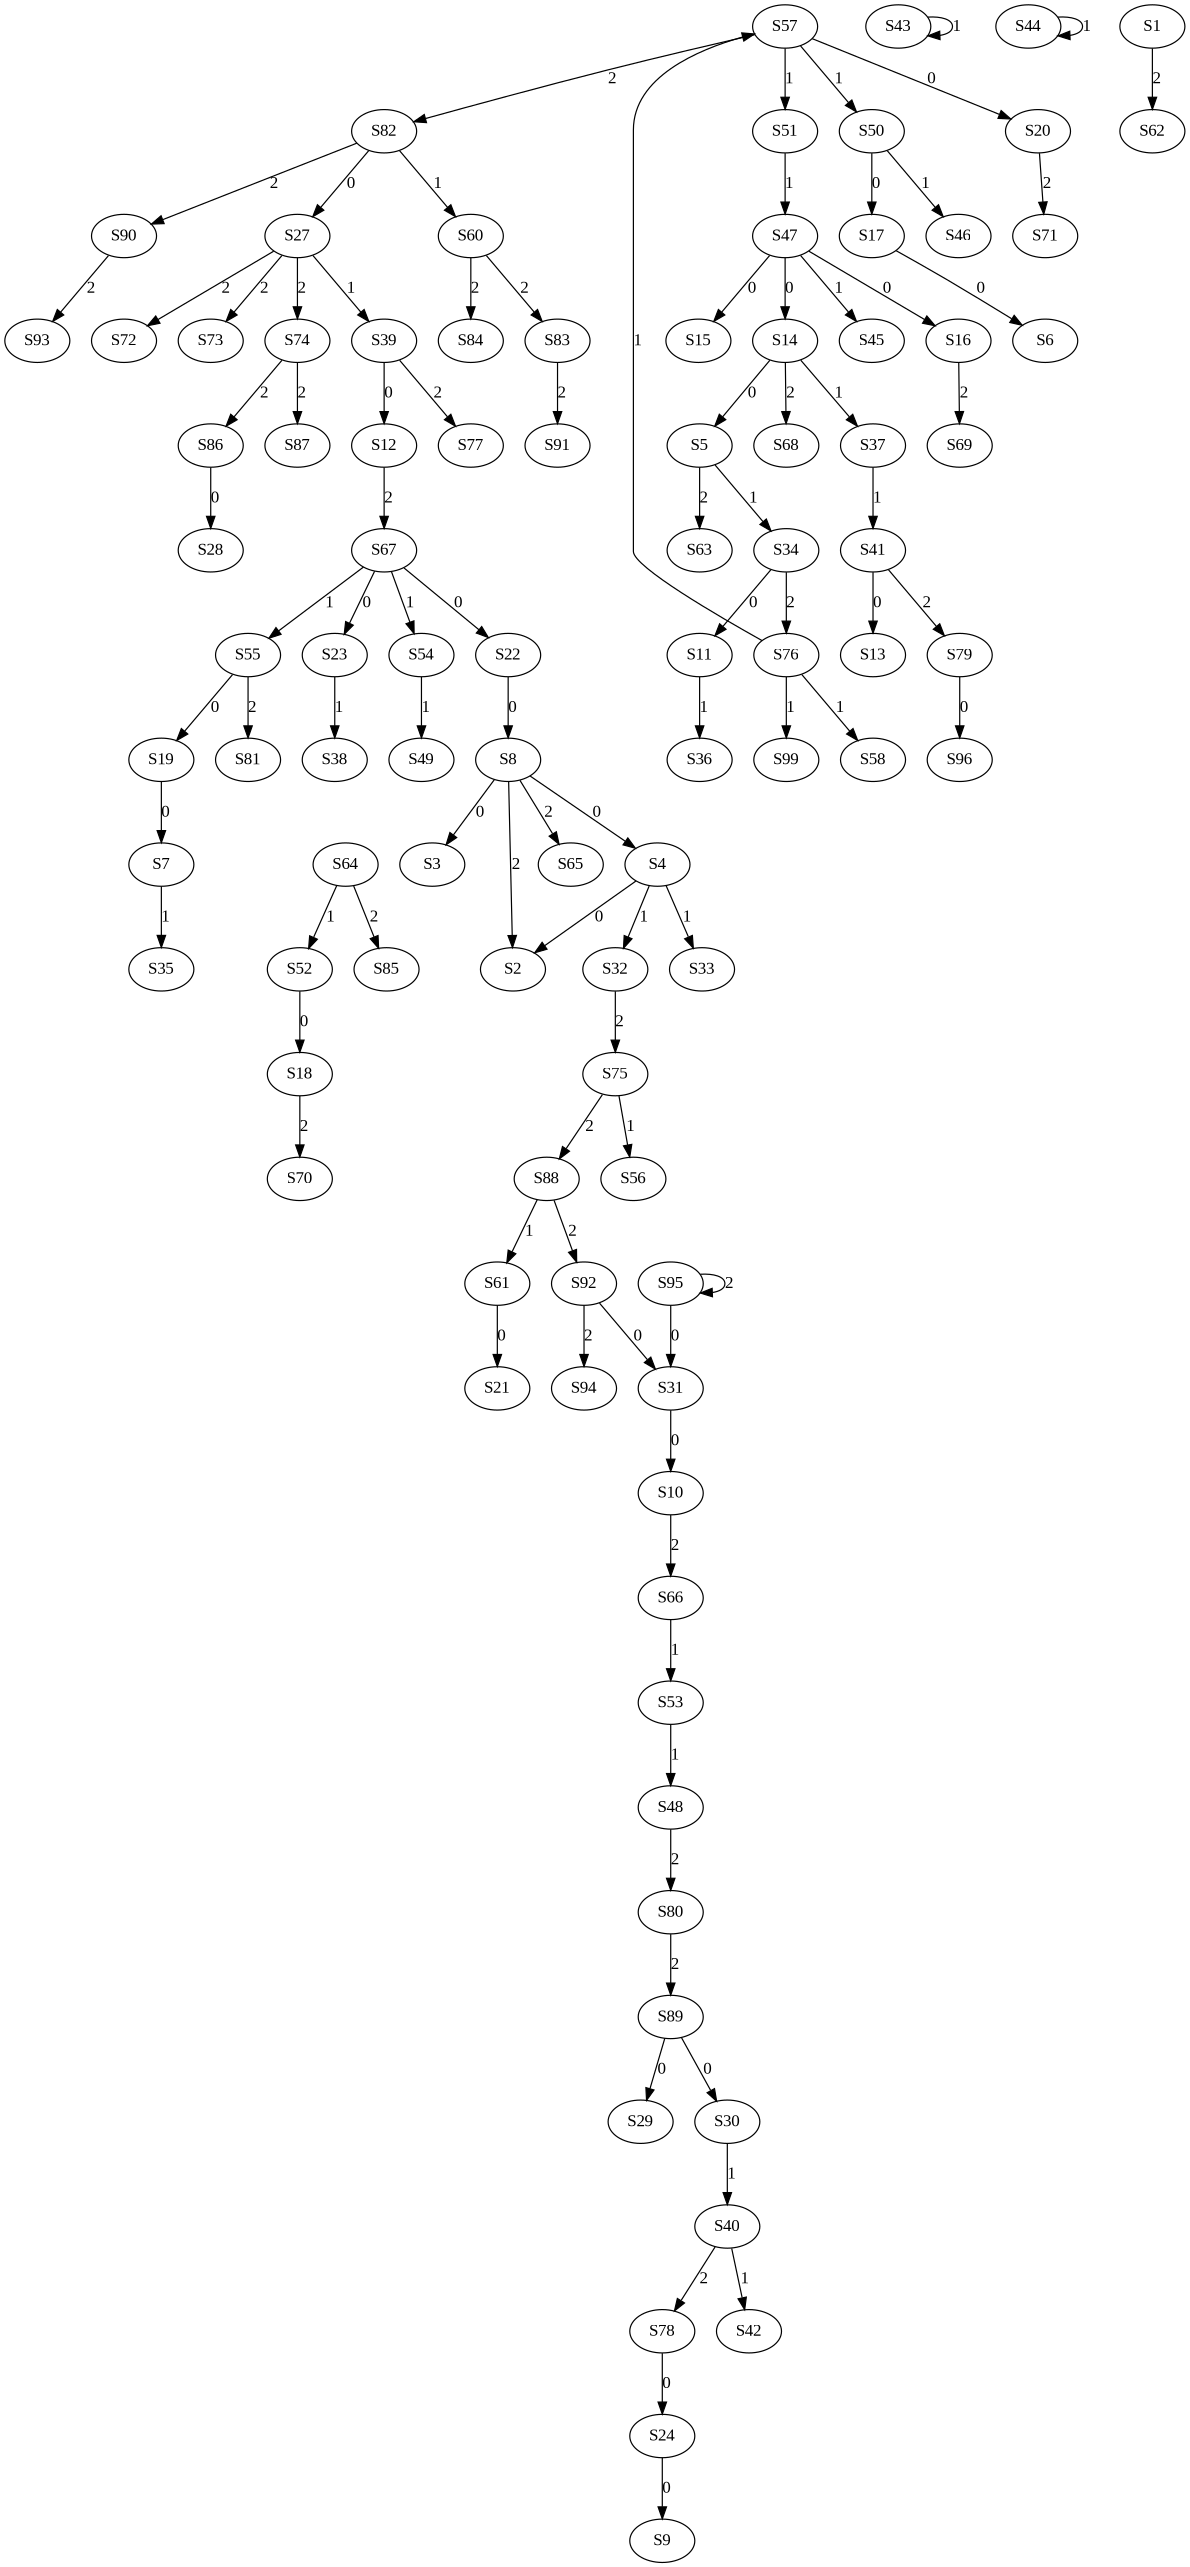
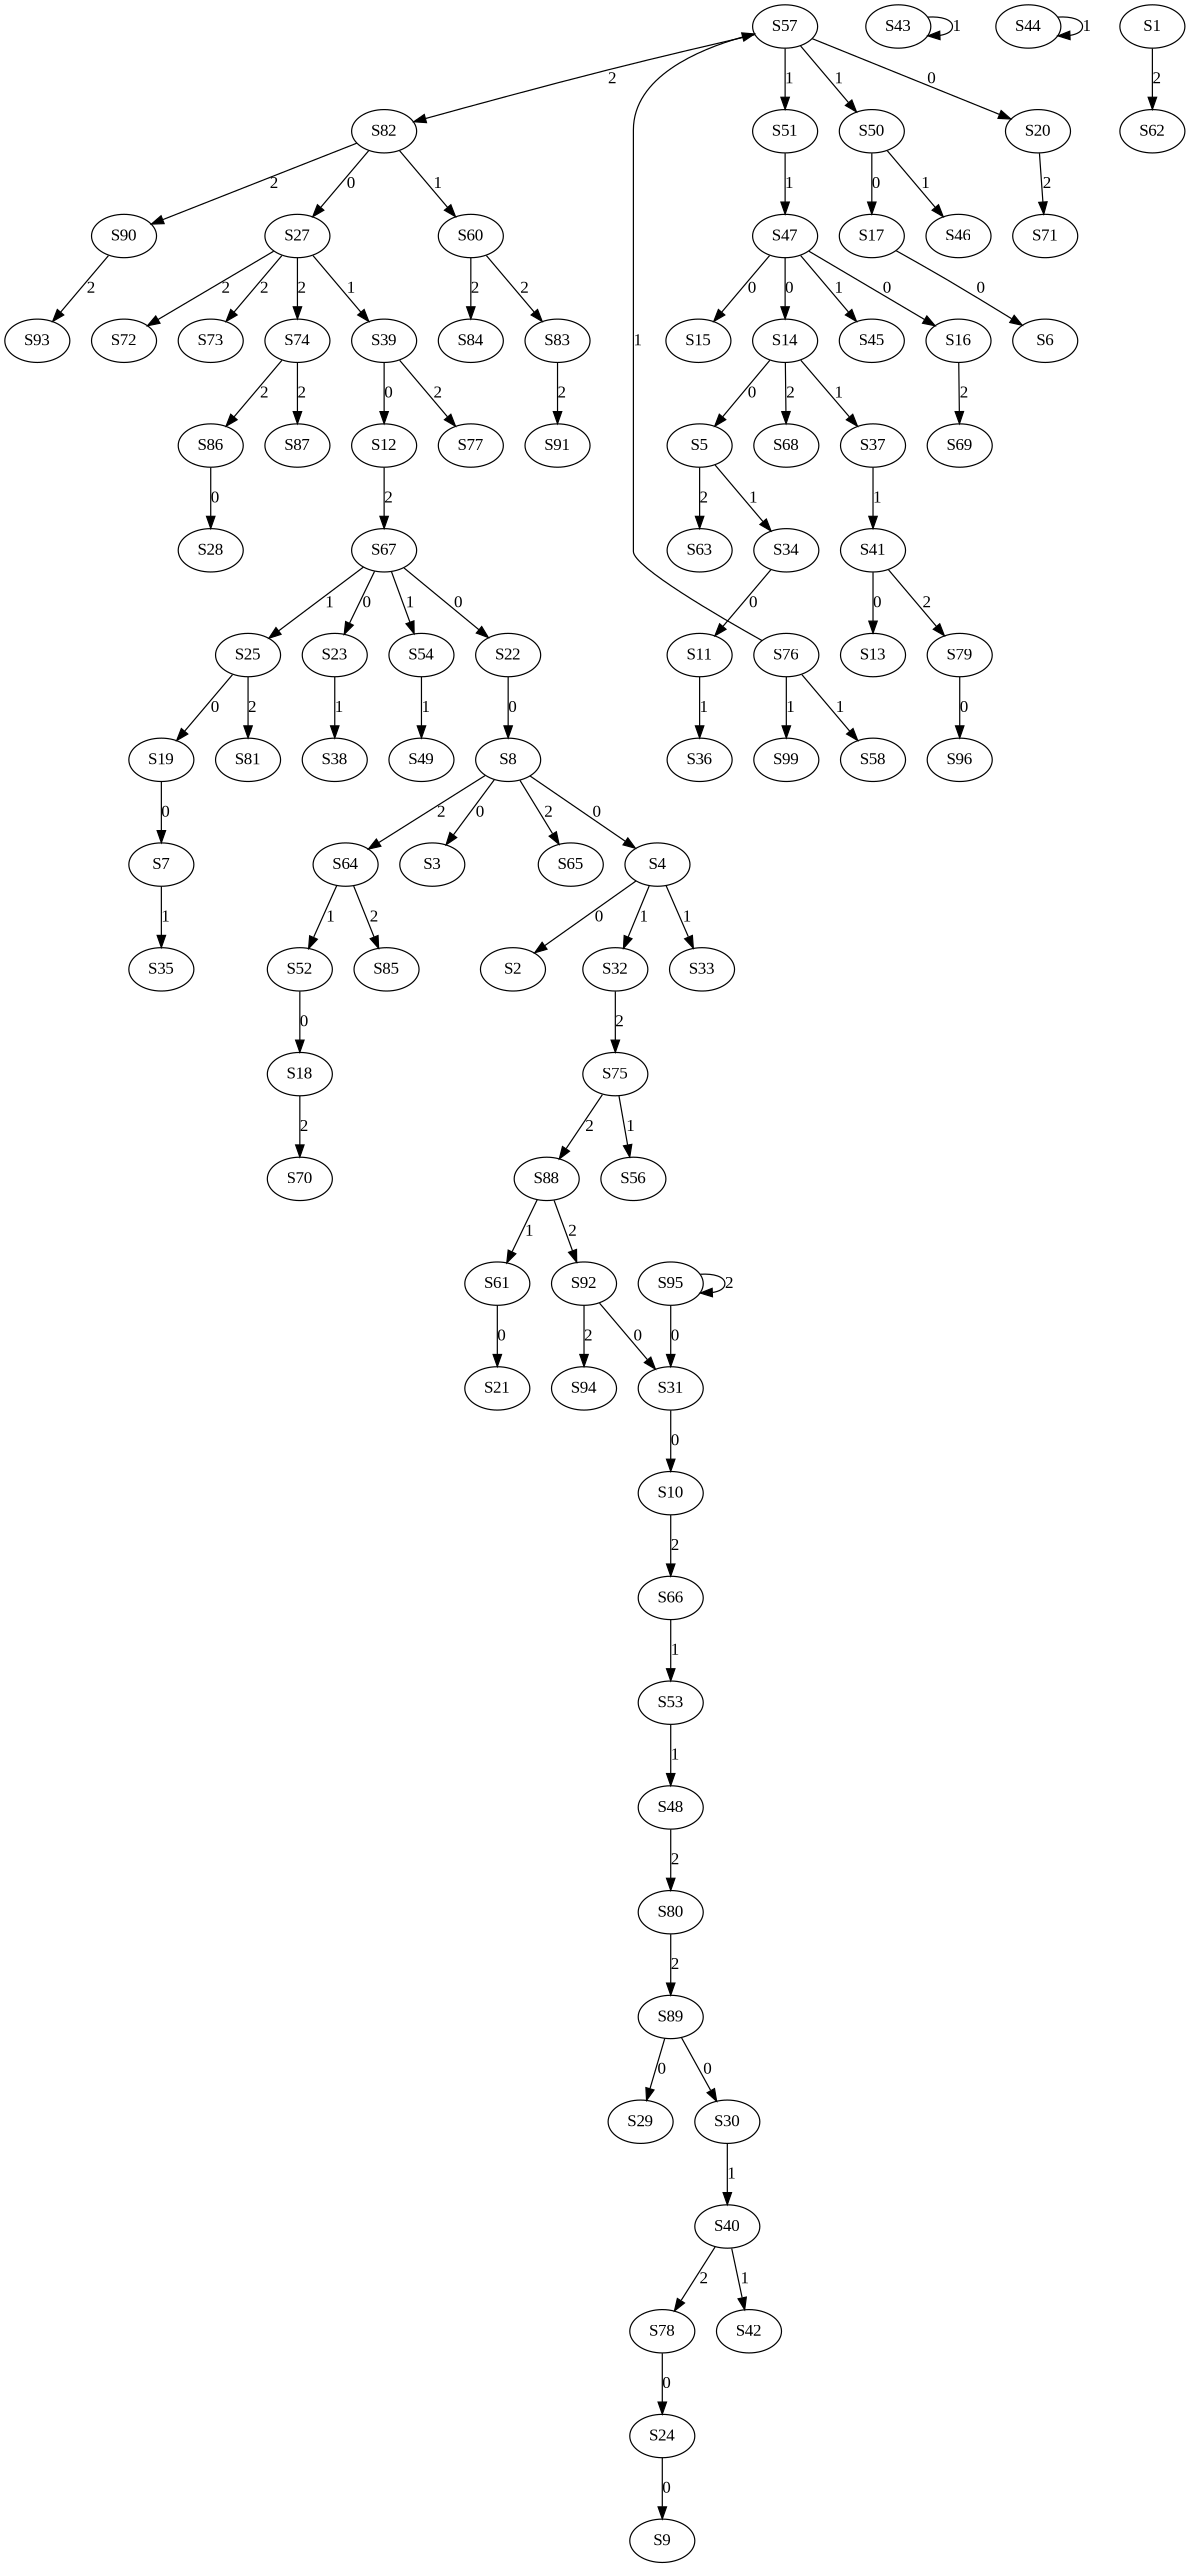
edge "S34" -> "S76": removed, label "2"
node "S55": label "S55" -> "S25"
edge "S8" -> "S2": now "S8" -> "S64"
